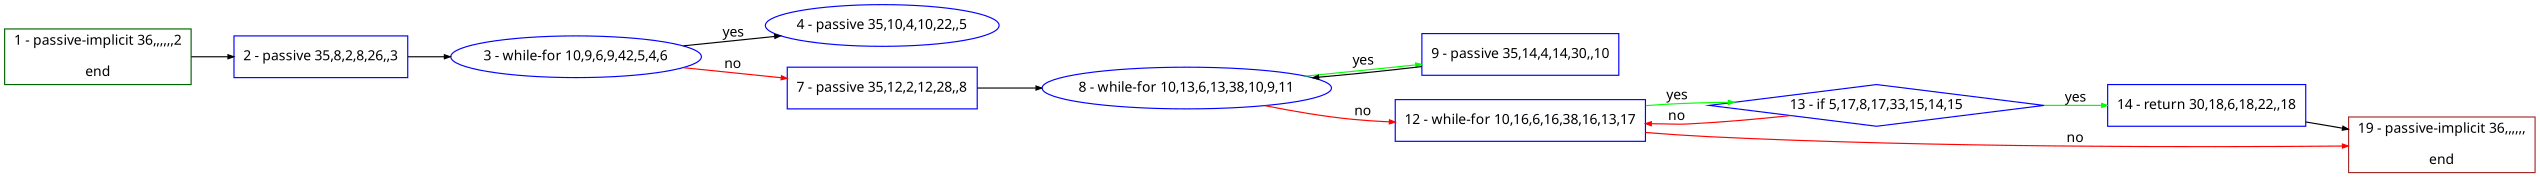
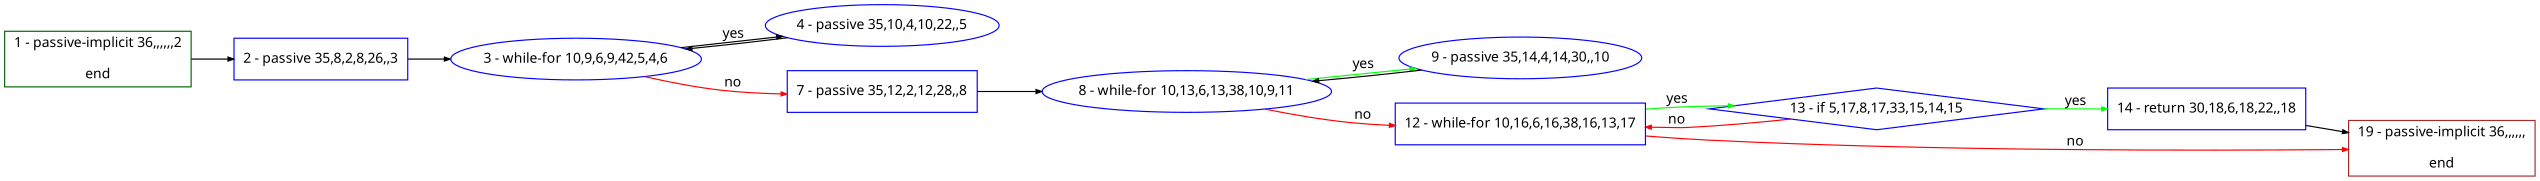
edge "4 - passive 35,10,4,10,22,,5" -> "3 - while-for 10,9,6,9,42,5,4,6": added
node "9 - passive 35,14,4,14,30,,10": shape box -> ellipse
